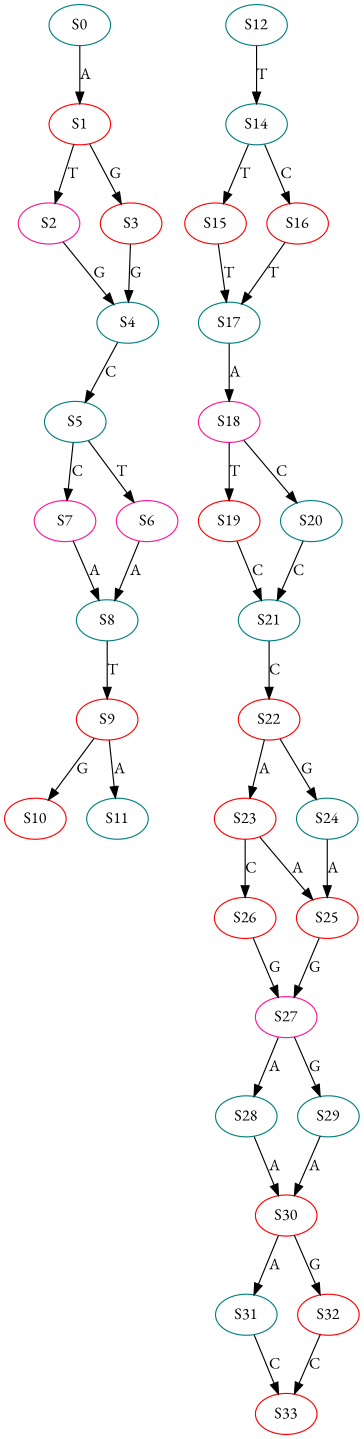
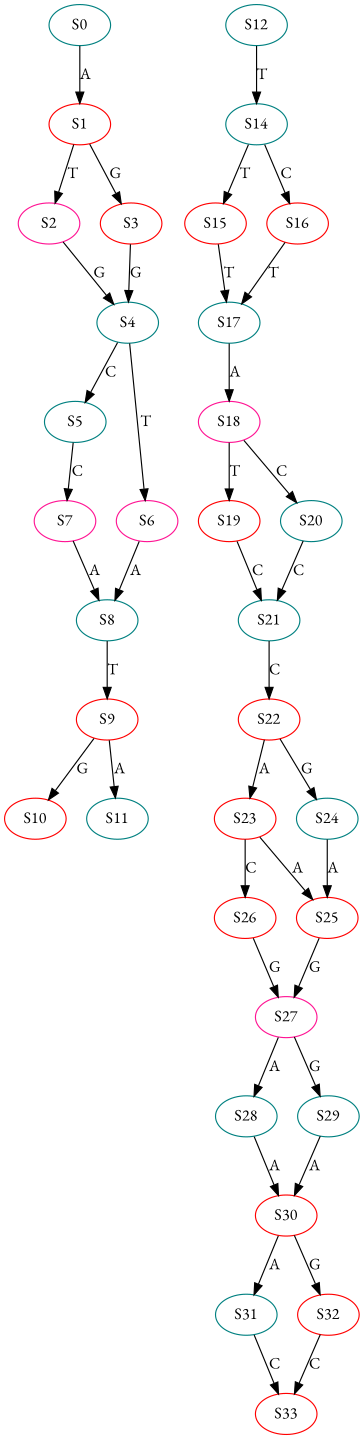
edge "S5" -> "S6": now "S4" -> "S6"
